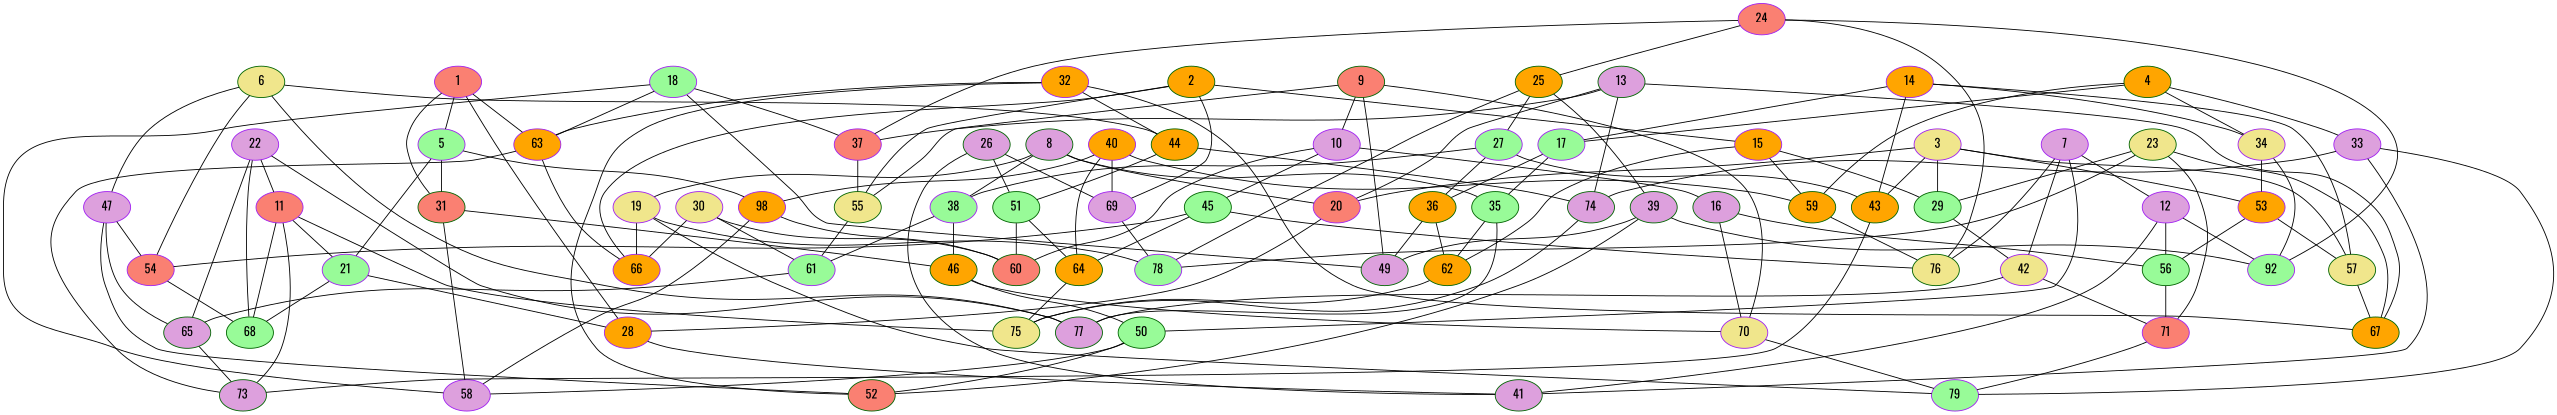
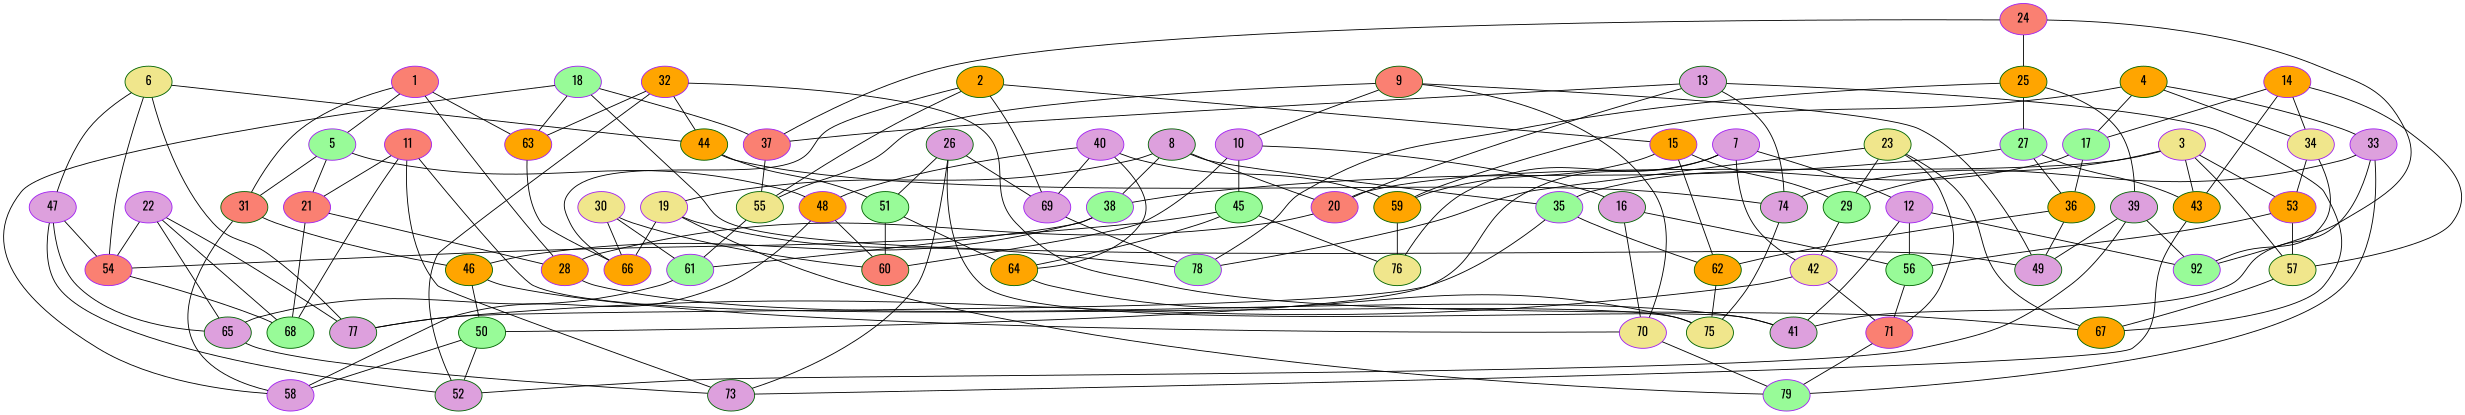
edge "24" -- "76": removed
node "40": fillcolor orange -> plum
edge "63" -- "73": now "26" -- "73"
edge "22" -- "11": now "22" -- "54"
node "98": label "98" -> "48"
node "35": color darkgreen -> purple
node "21": fillcolor palegreen -> salmon
node "52": fillcolor salmon -> plum
